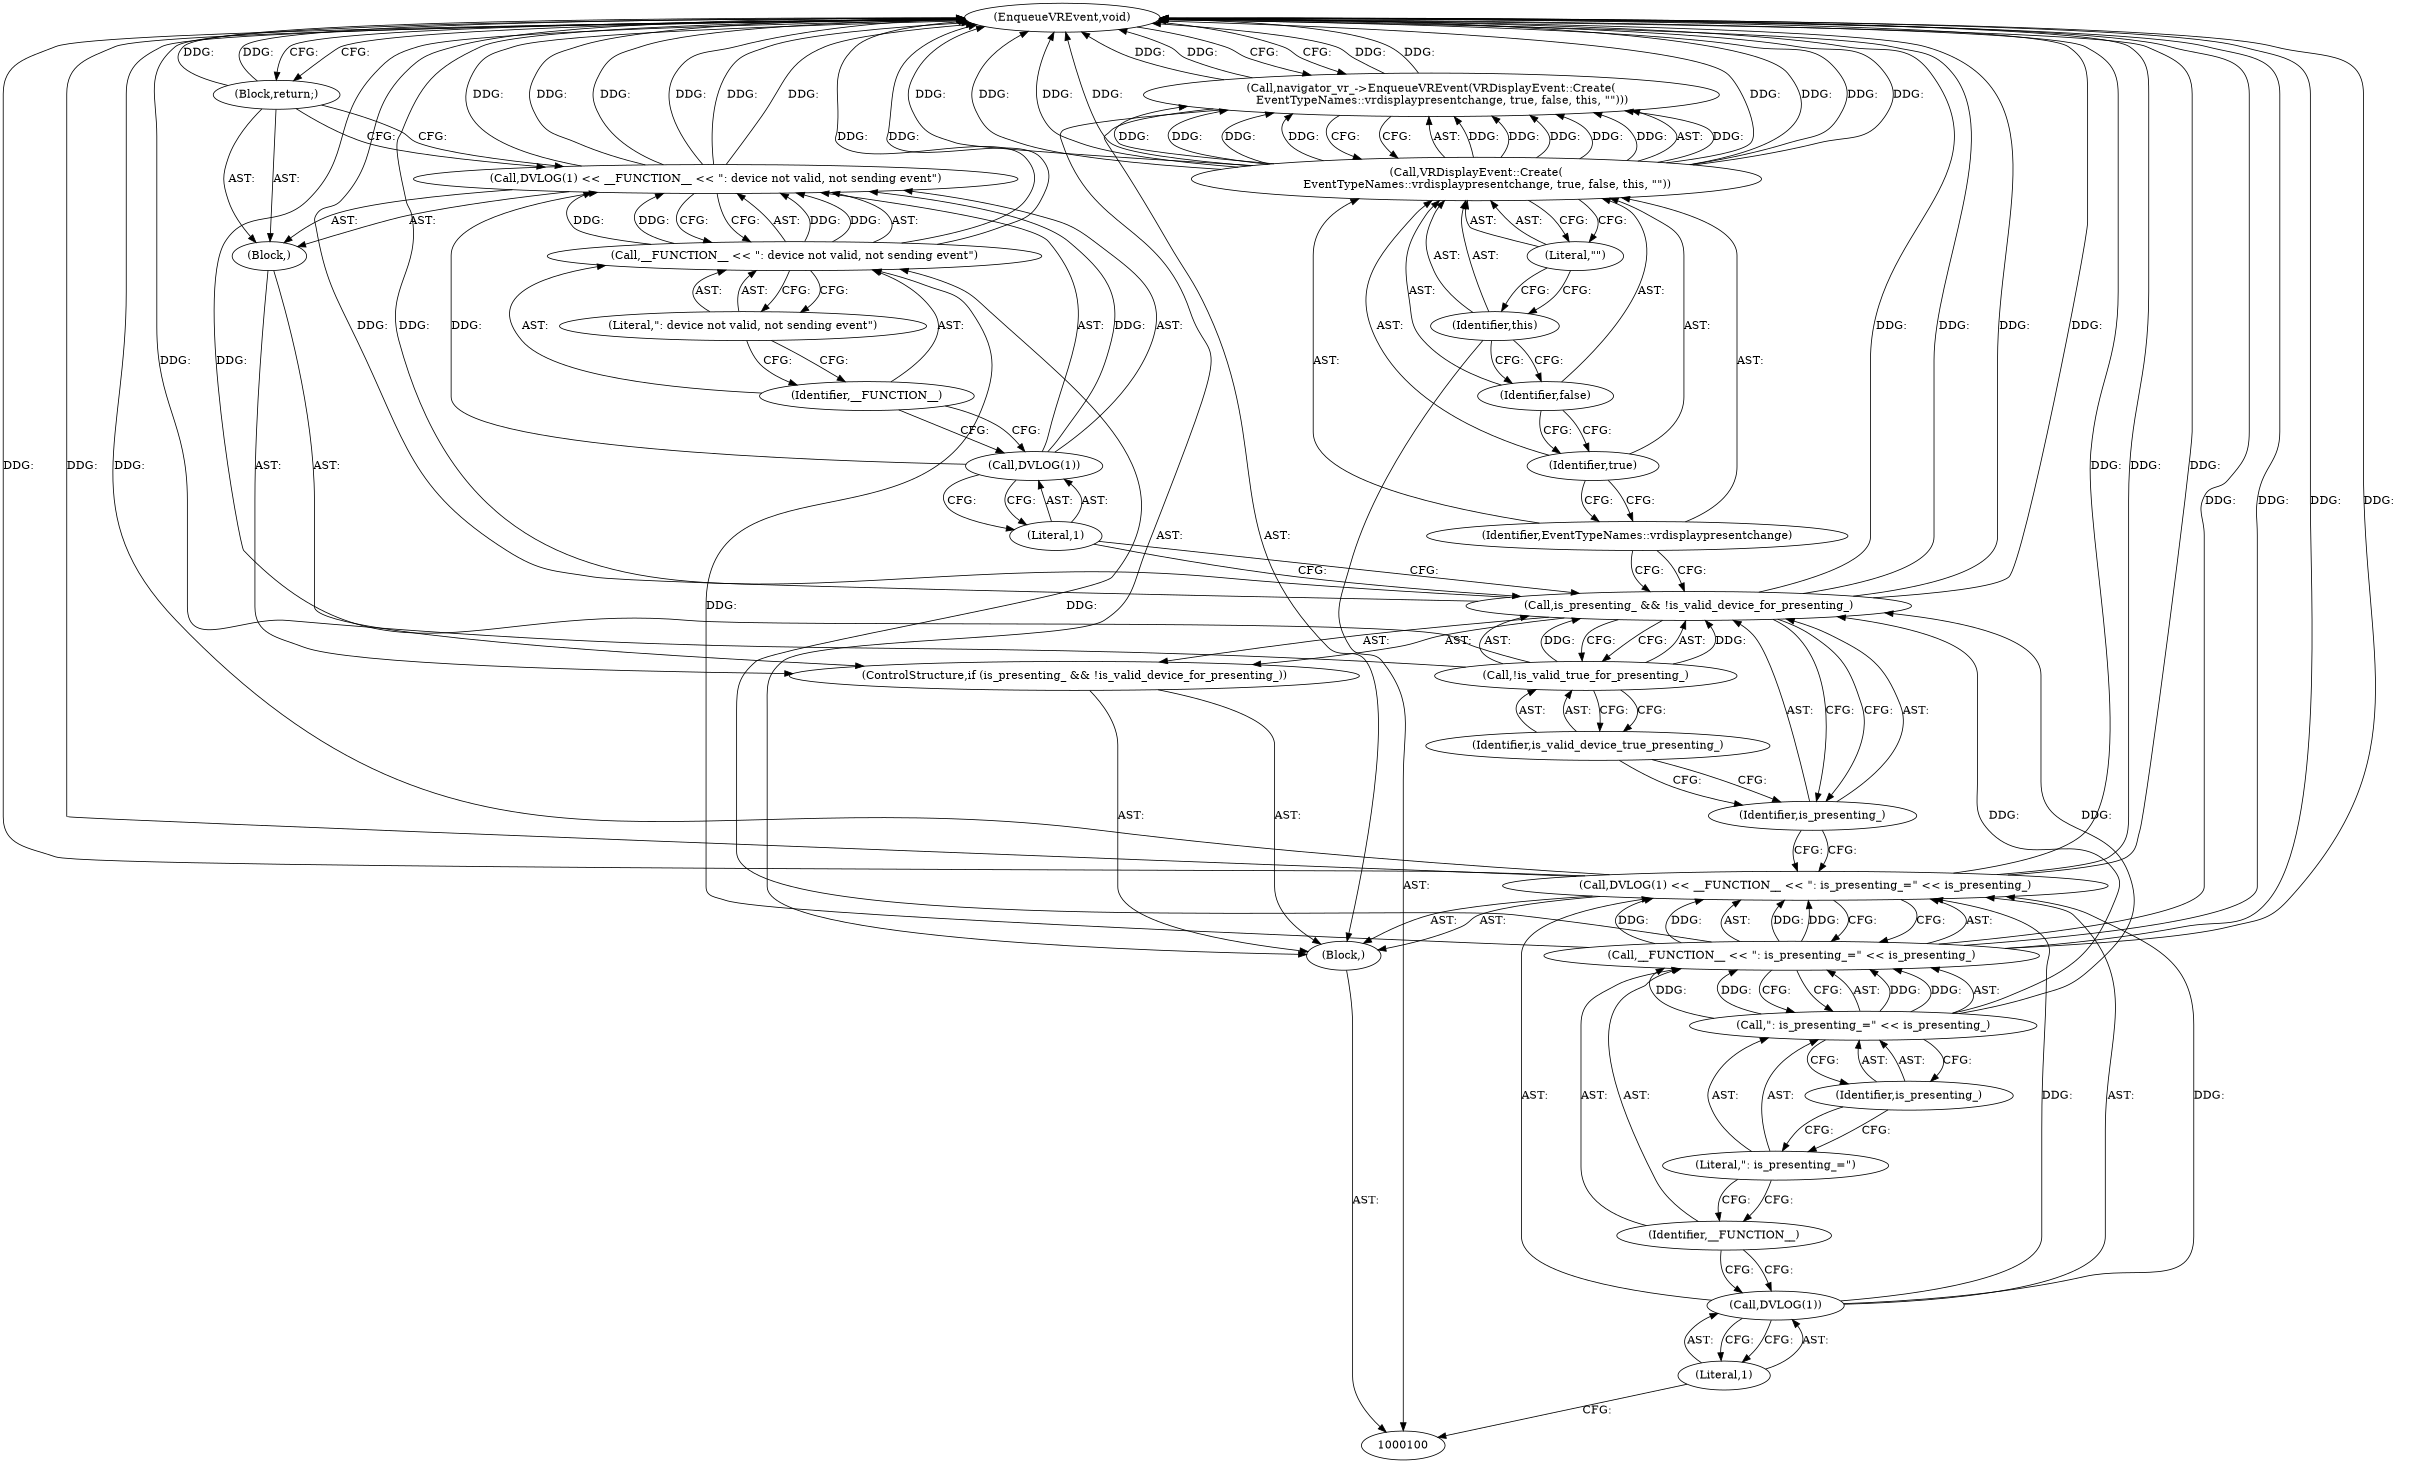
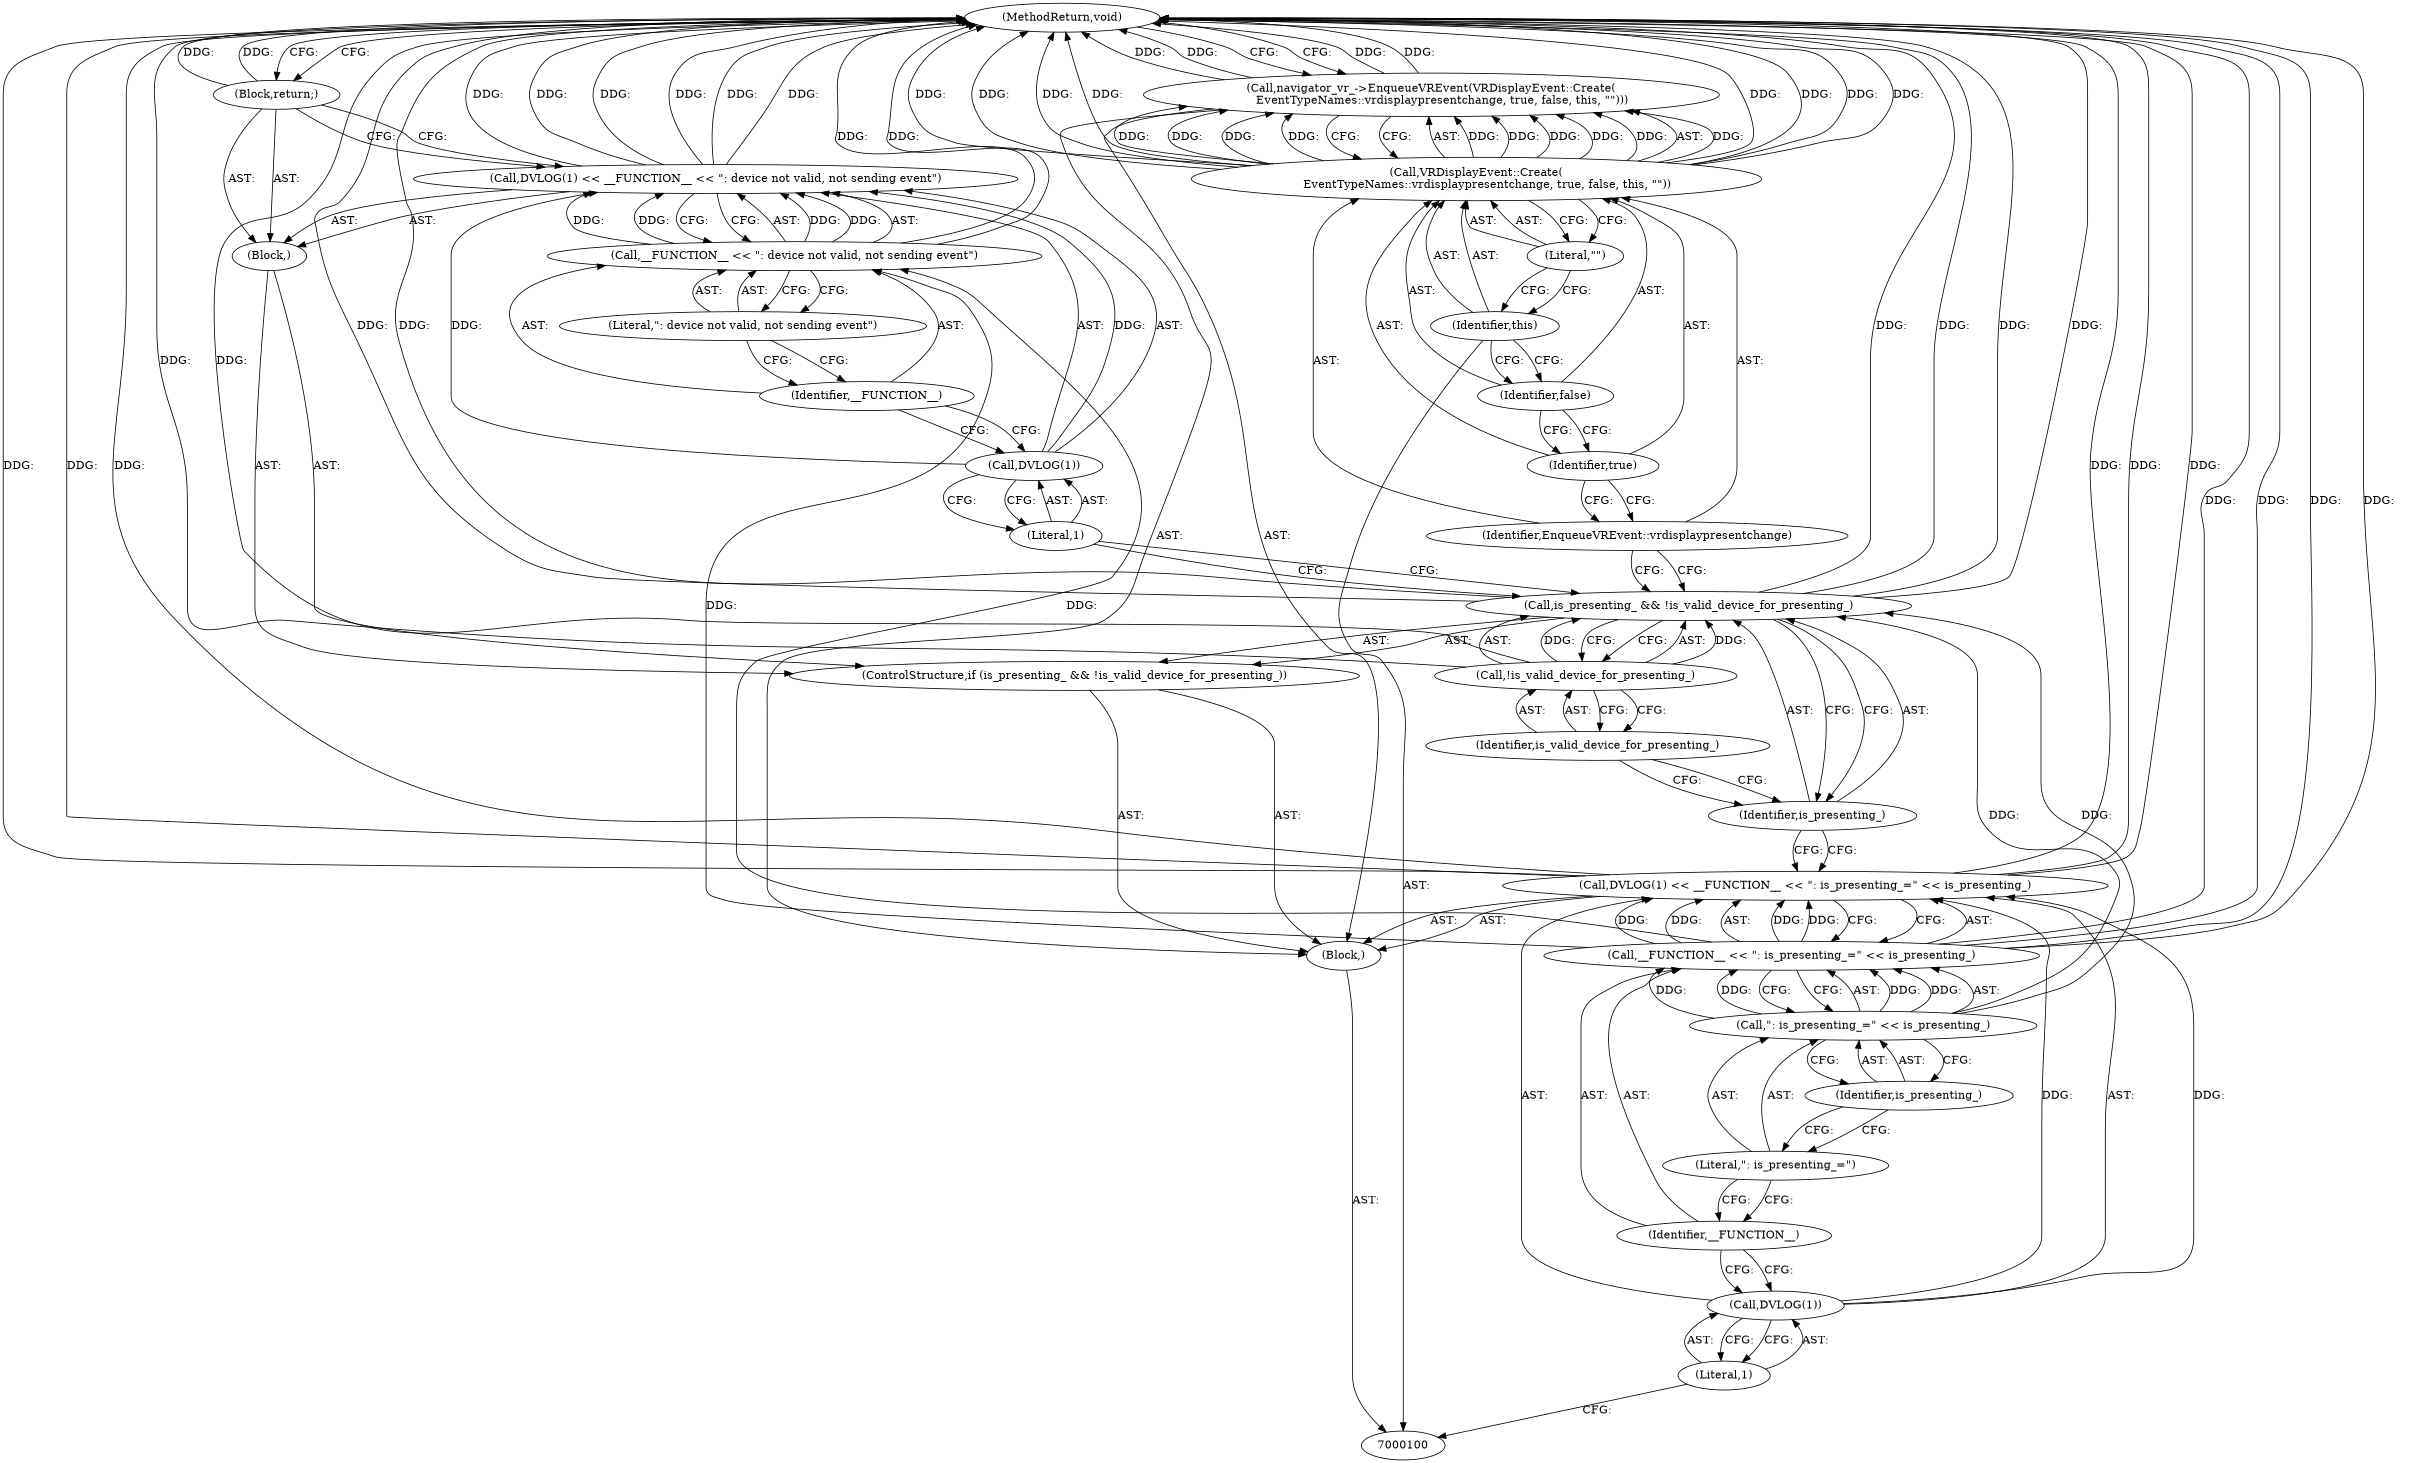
node "(EnqueueVREvent,void)": label "(EnqueueVREvent,void)" -> "(MethodReturn,void)"
node "(Identifier,EventTypeNames::vrdisplaypresentchange)": label "(Identifier,EventTypeNames::vrdisplaypresentchange)" -> "(Identifier,EnqueueVREvent::vrdisplaypresentchange)"
node "(Call,!is_valid_true_for_presenting_)": label "(Call,!is_valid_true_for_presenting_)" -> "(Call,!is_valid_device_for_presenting_)"
node "(Identifier,is_valid_device_true_presenting_)": label "(Identifier,is_valid_device_true_presenting_)" -> "(Identifier,is_valid_device_for_presenting_)"
node "1000100": label "1000100" -> "7000100"
